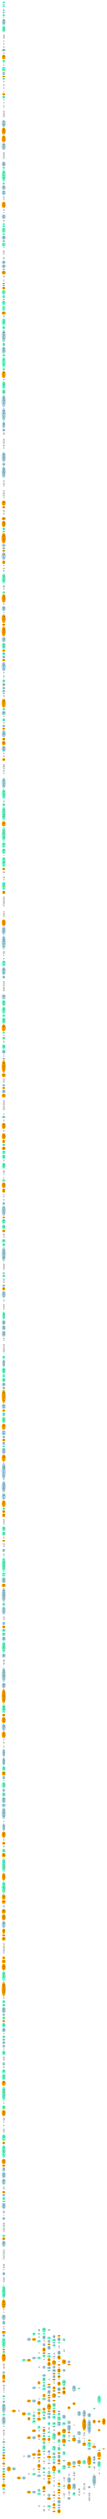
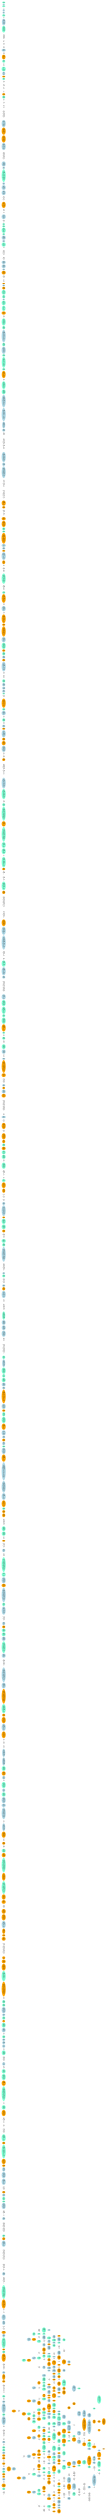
node "# 0x1493 JUMPDEST JUMP": fillcolor white -> aquamarine
